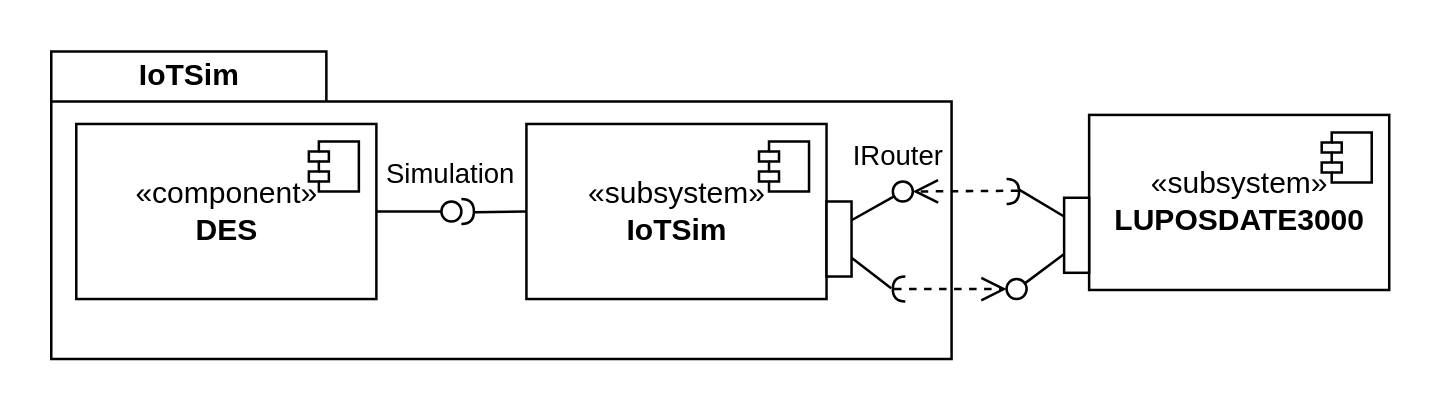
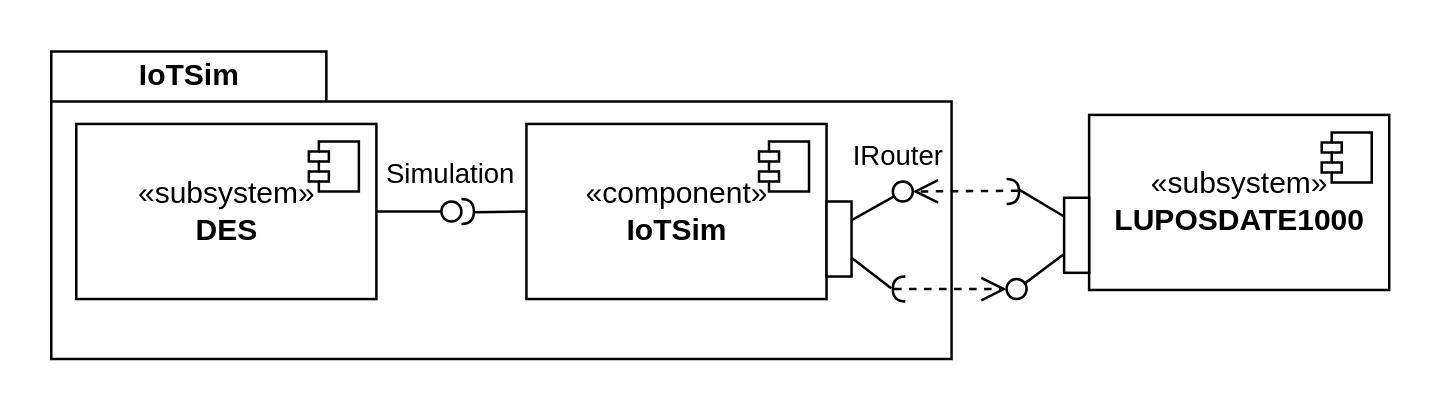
node "«subsystem» LUPOSDATE3000": label "«subsystem» LUPOSDATE3000" -> "«subsystem» LUPOSDATE1000"
node "«component» DES": label "«component» DES" -> "«subsystem» DES"
node "«subsystem» IoTSim": label "«subsystem» IoTSim" -> "«component» IoTSim"
